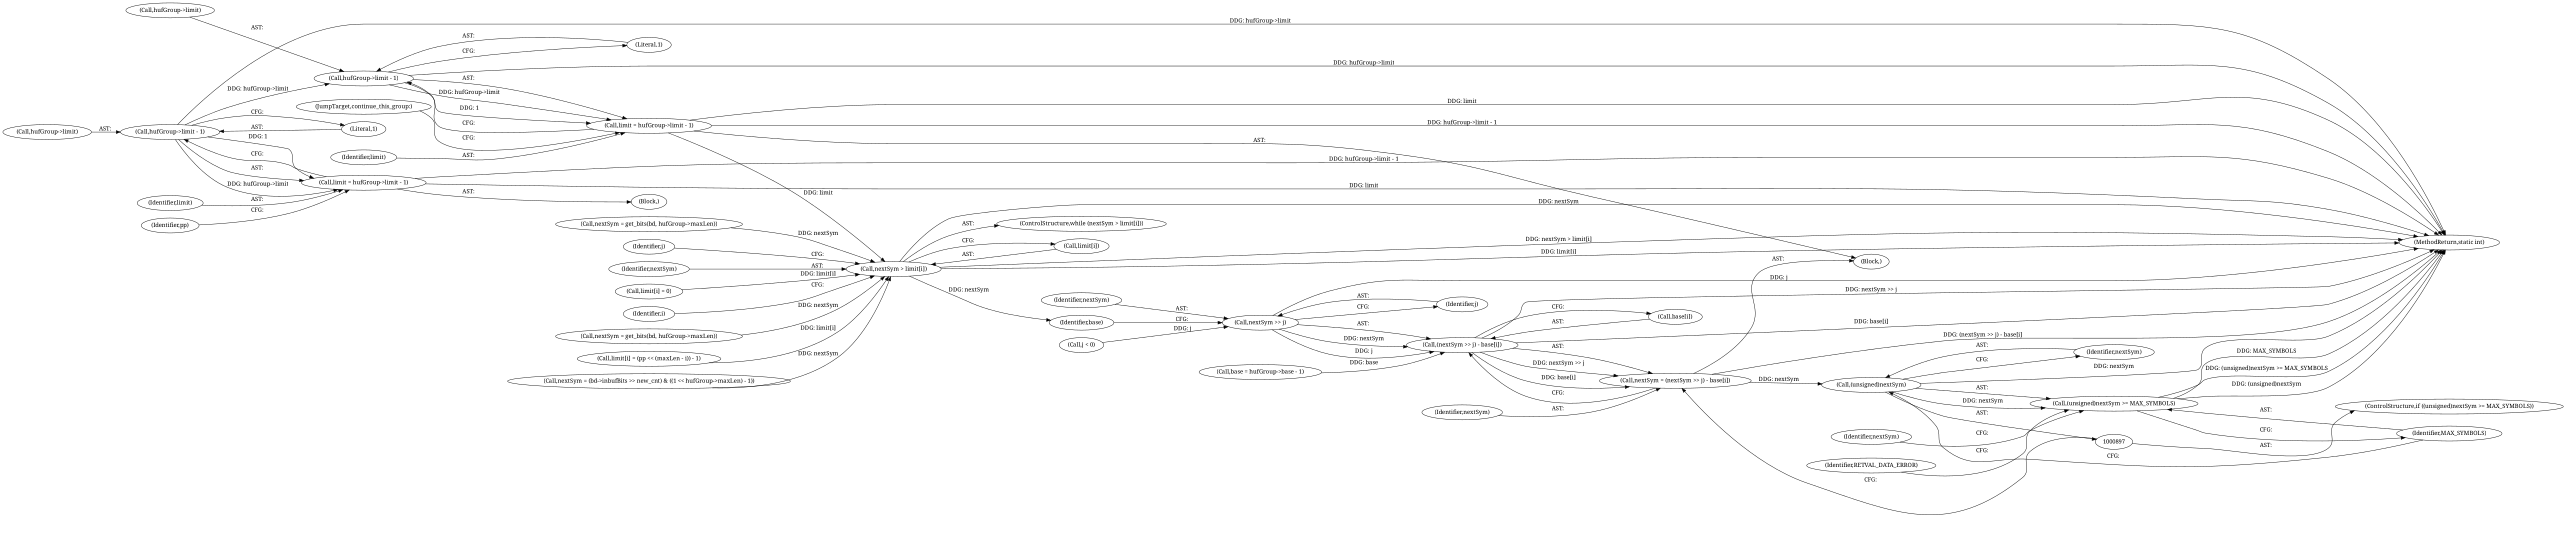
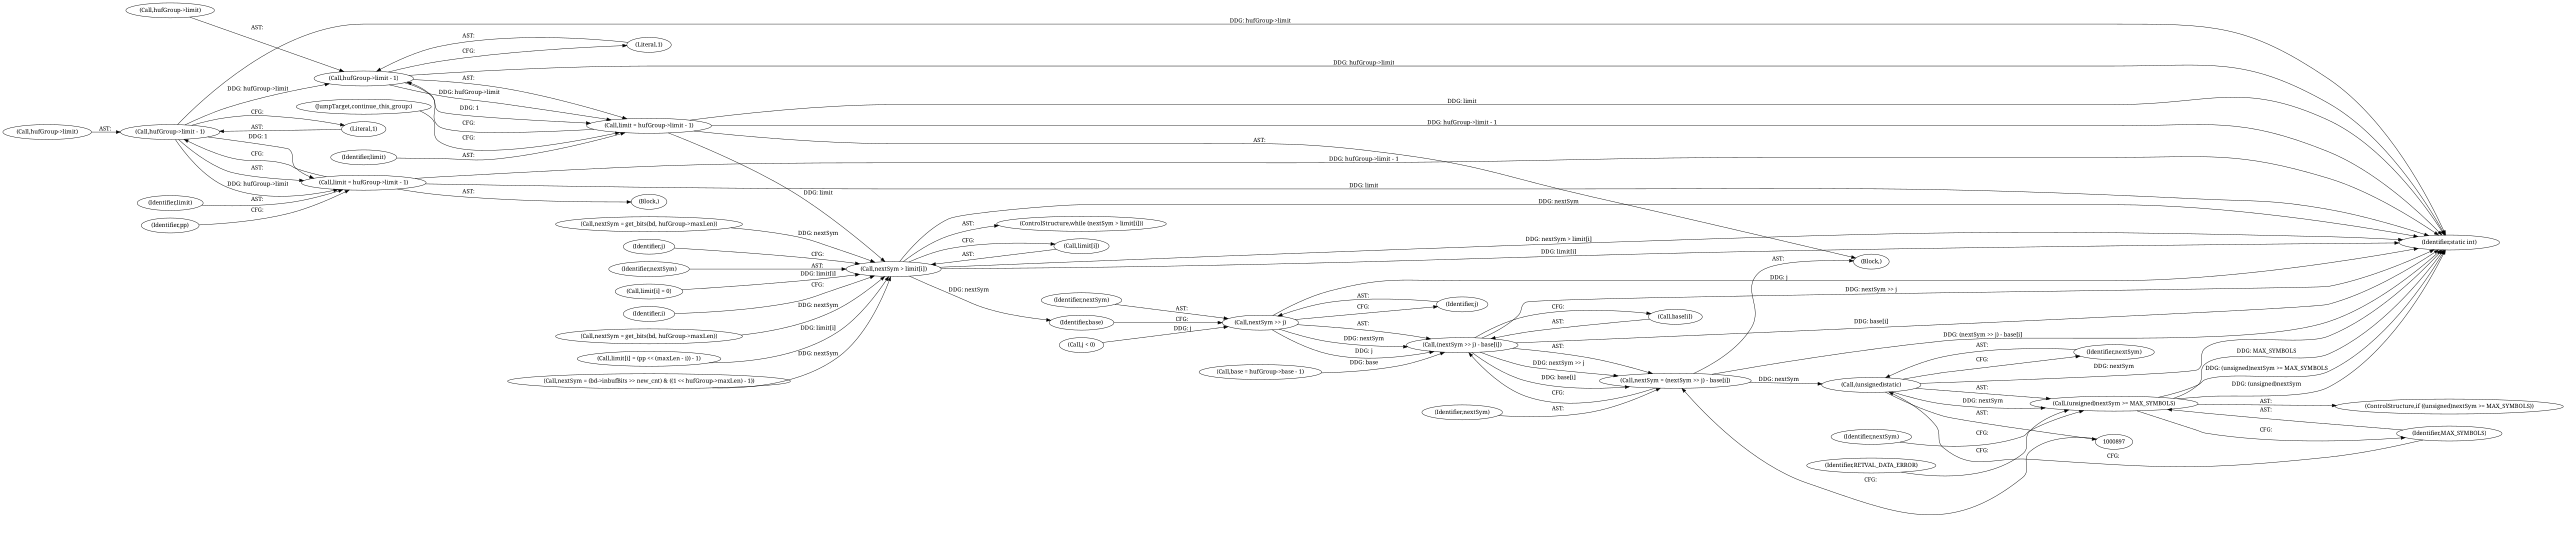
node "(MethodReturn,static int)": label "(MethodReturn,static int)" -> "(Identifier,static int)"
node "(Call,(unsigned)nextSym)": label "(Call,(unsigned)nextSym)" -> "(Call,(unsigned)static)"
edge "1000897" -> "(ControlStructure,if ((unsigned)nextSym >= MAX_SYMBOLS))": now "(Call,(unsigned)nextSym >= MAX_SYMBOLS)" -> "(ControlStructure,if ((unsigned)nextSym >= MAX_SYMBOLS))"
